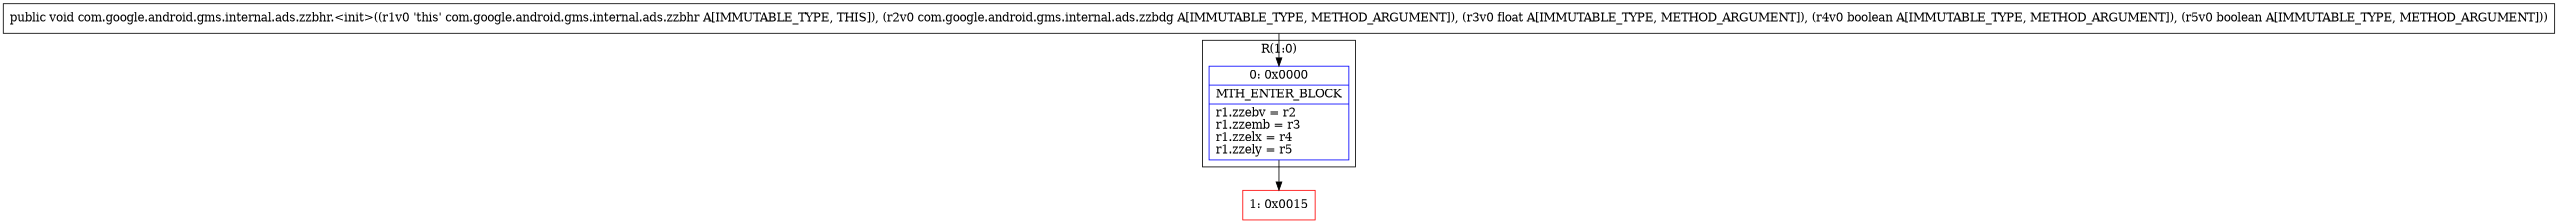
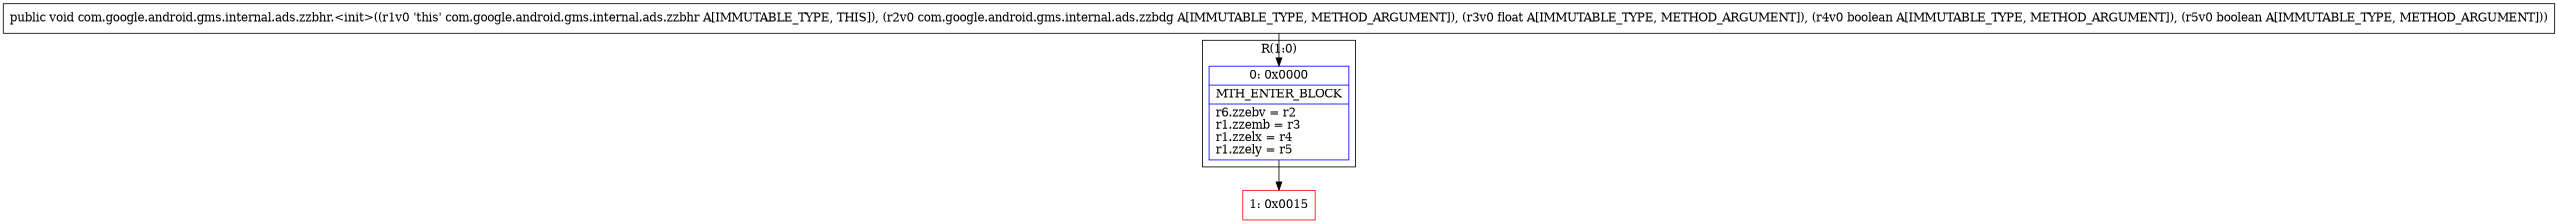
node "0: 0x0000": text "r1.zzebv = r2" -> "r6.zzebv = r2"
